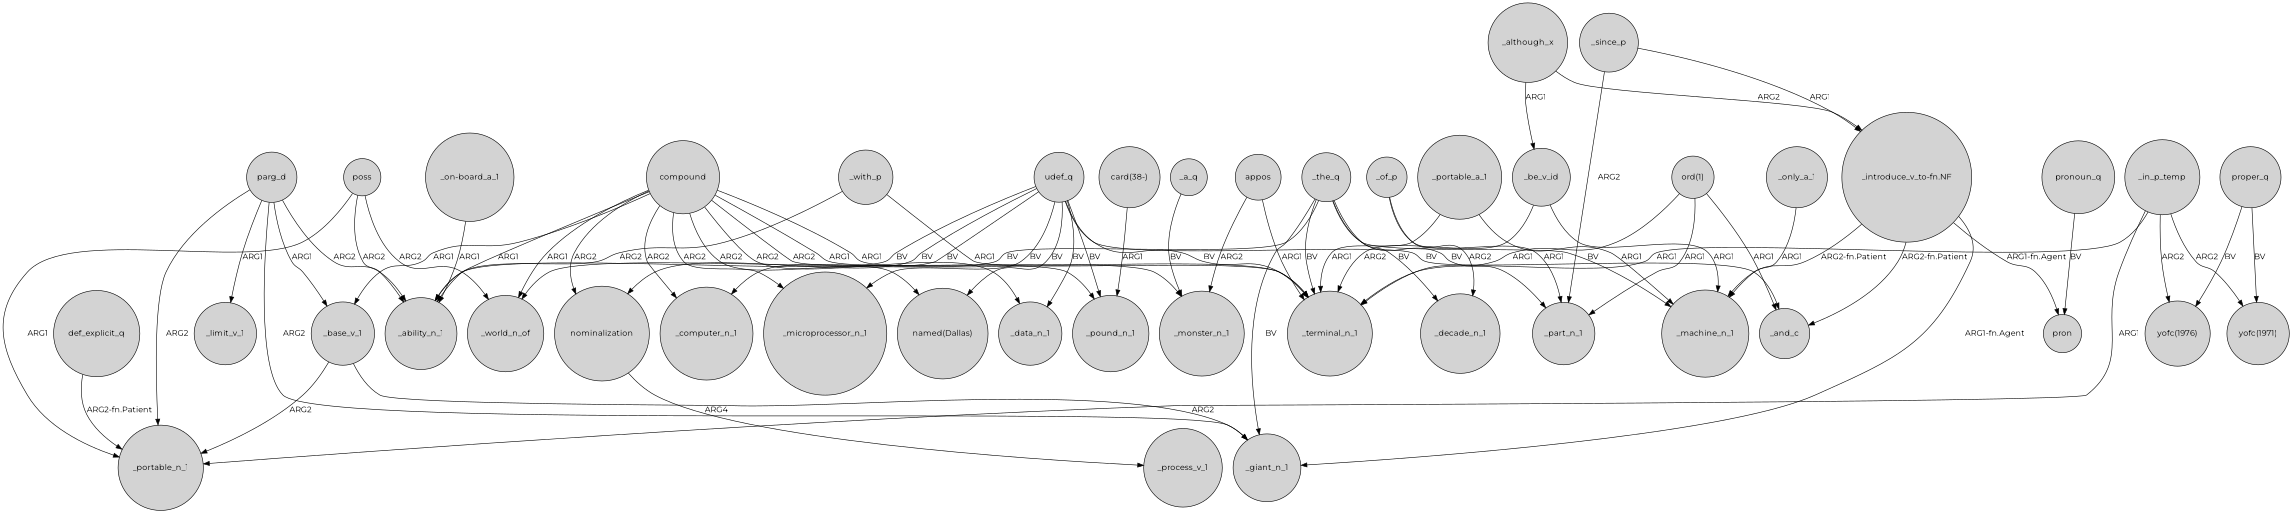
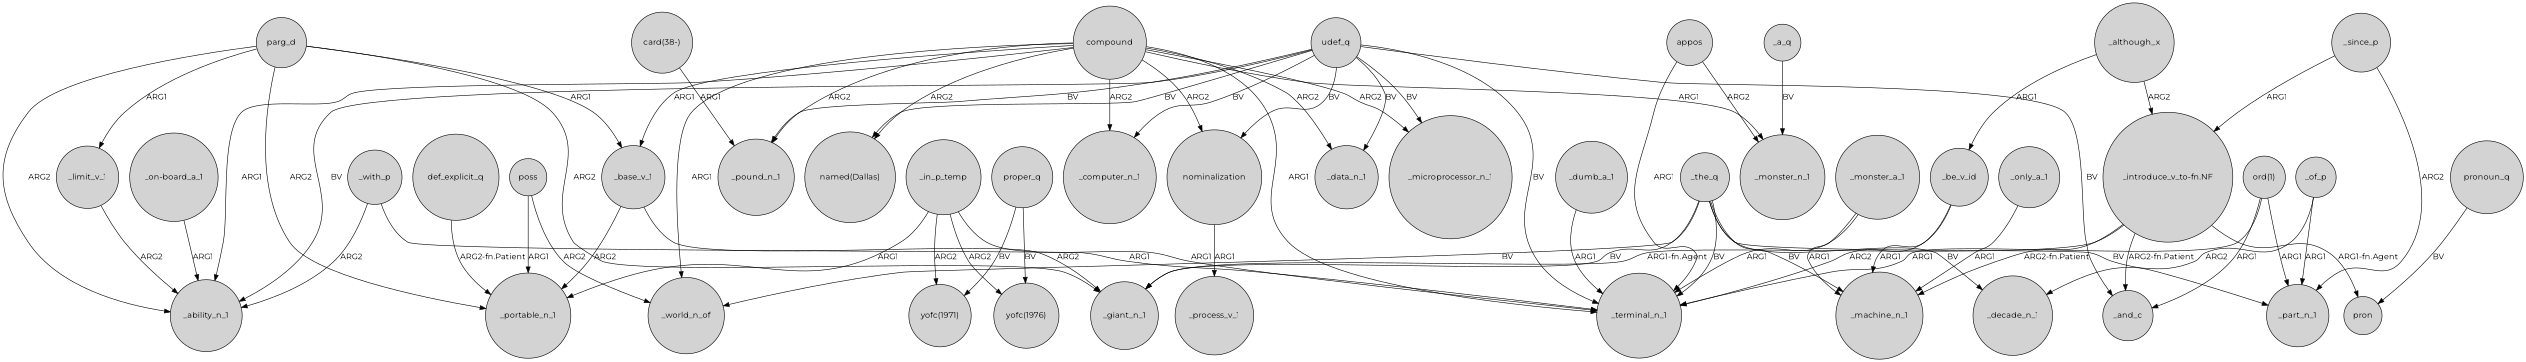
node "_portable_a_1": label "_portable_a_1" -> "_monster_a_1"
node "_dumb_a_1": added
edge "poss" -> "_ability_n_1": now "_limit_v_1" -> "_ability_n_1"
edge "nominalization" -> "_process_v_1": label "ARG4" -> "ARG1"
